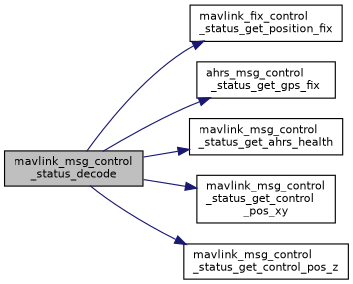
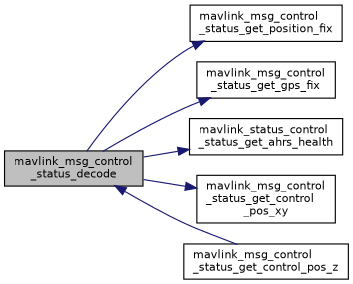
node "mavlink_fix_control _status_get_position_fix": label "mavlink_fix_control _status_get_position_fix" -> "mavlink_msg_control _status_get_position_fix"
node "ahrs_msg_control _status_get_gps_fix": label "ahrs_msg_control _status_get_gps_fix" -> "mavlink_msg_control _status_get_gps_fix"
node "mavlink_msg_control _status_get_ahrs_health": label "mavlink_msg_control _status_get_ahrs_health" -> "mavlink_status_control _status_get_ahrs_health"
edge "mavlink_msg_control _status_decode" -> "mavlink_msg_control _status_get_control_pos_z": reversed
